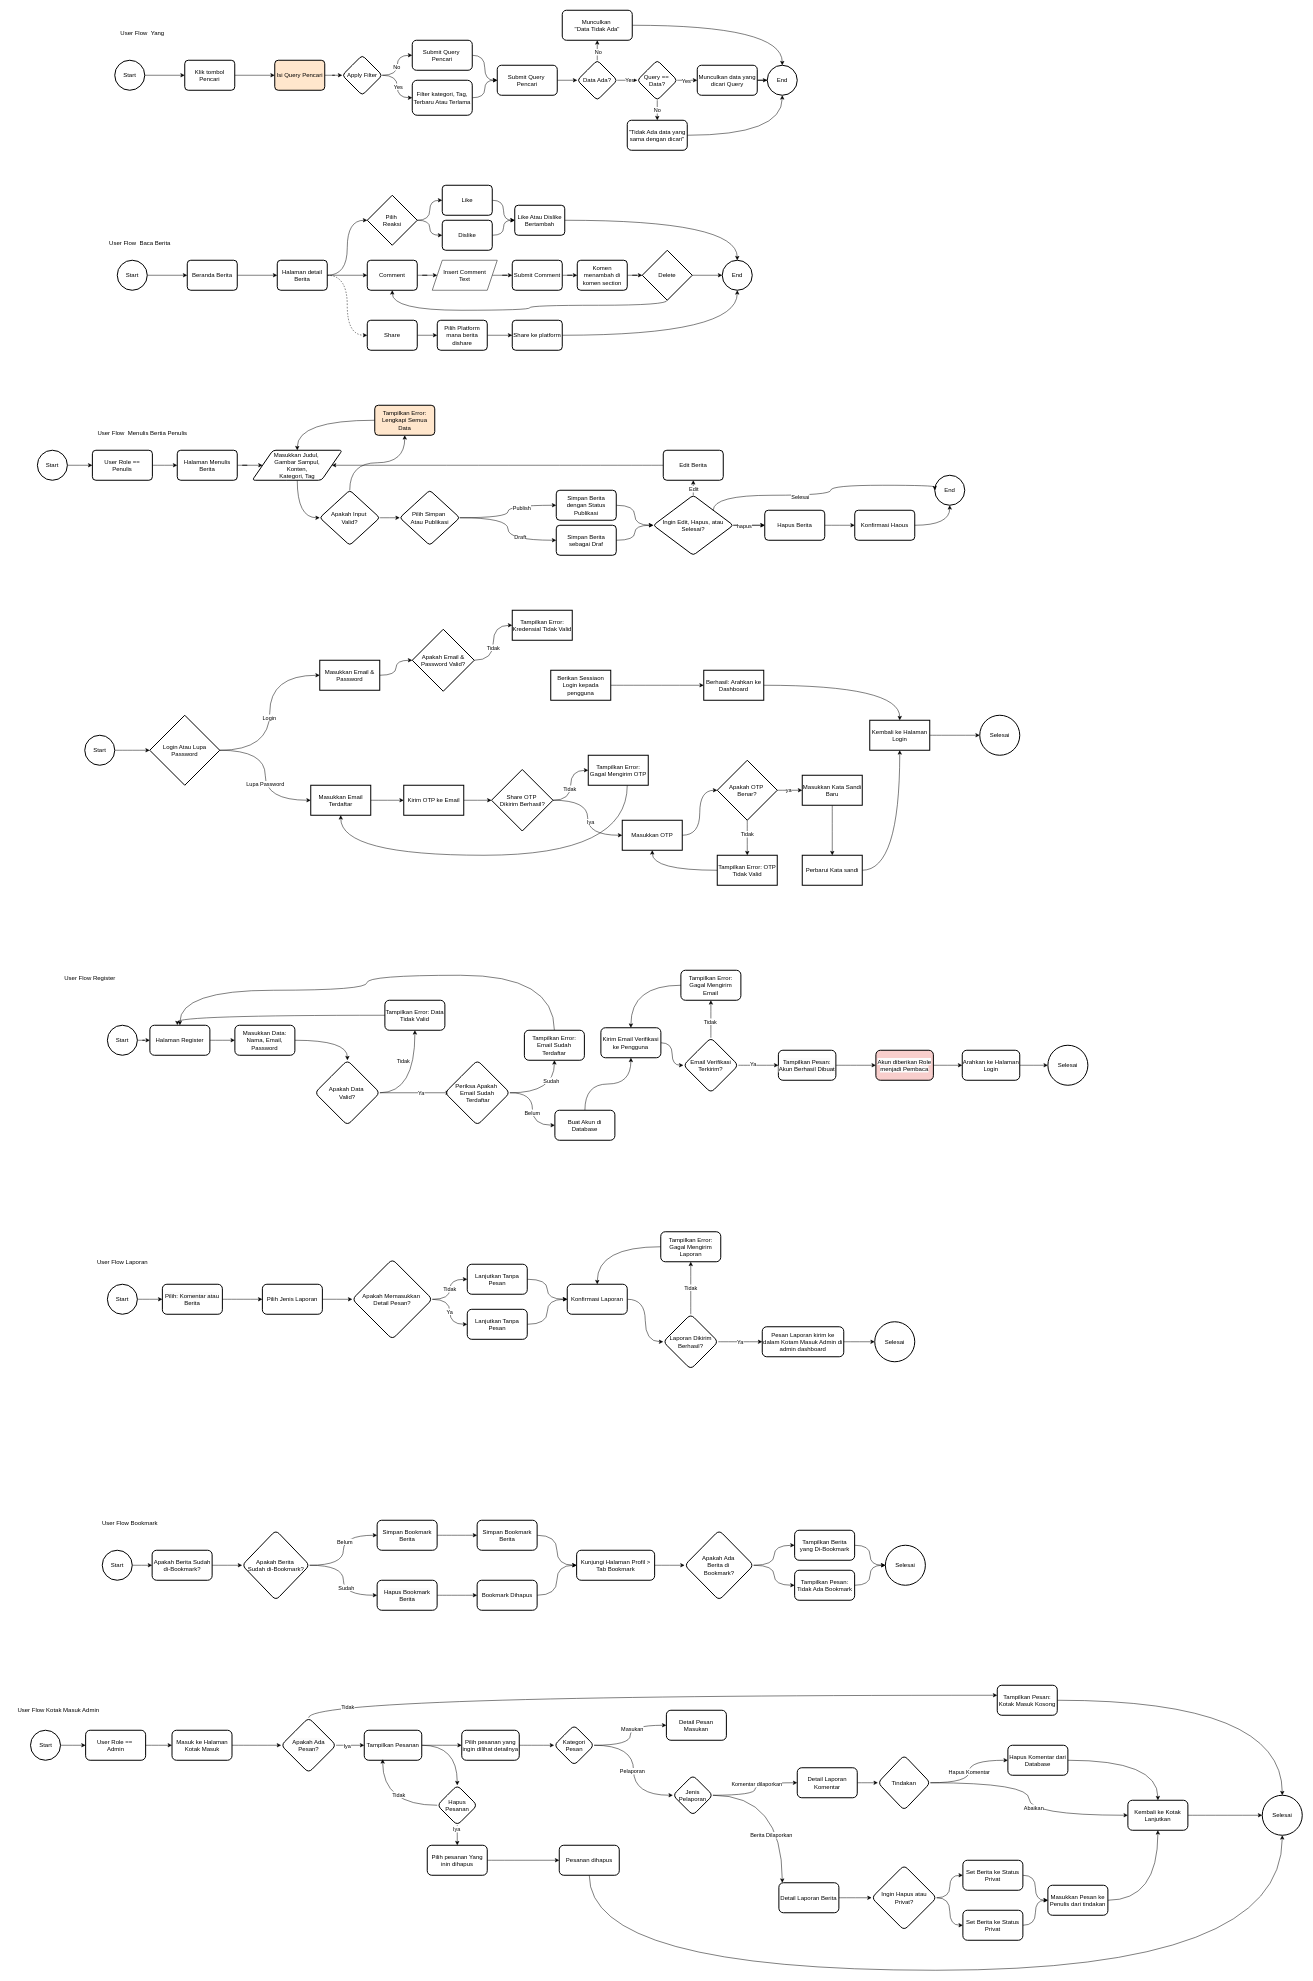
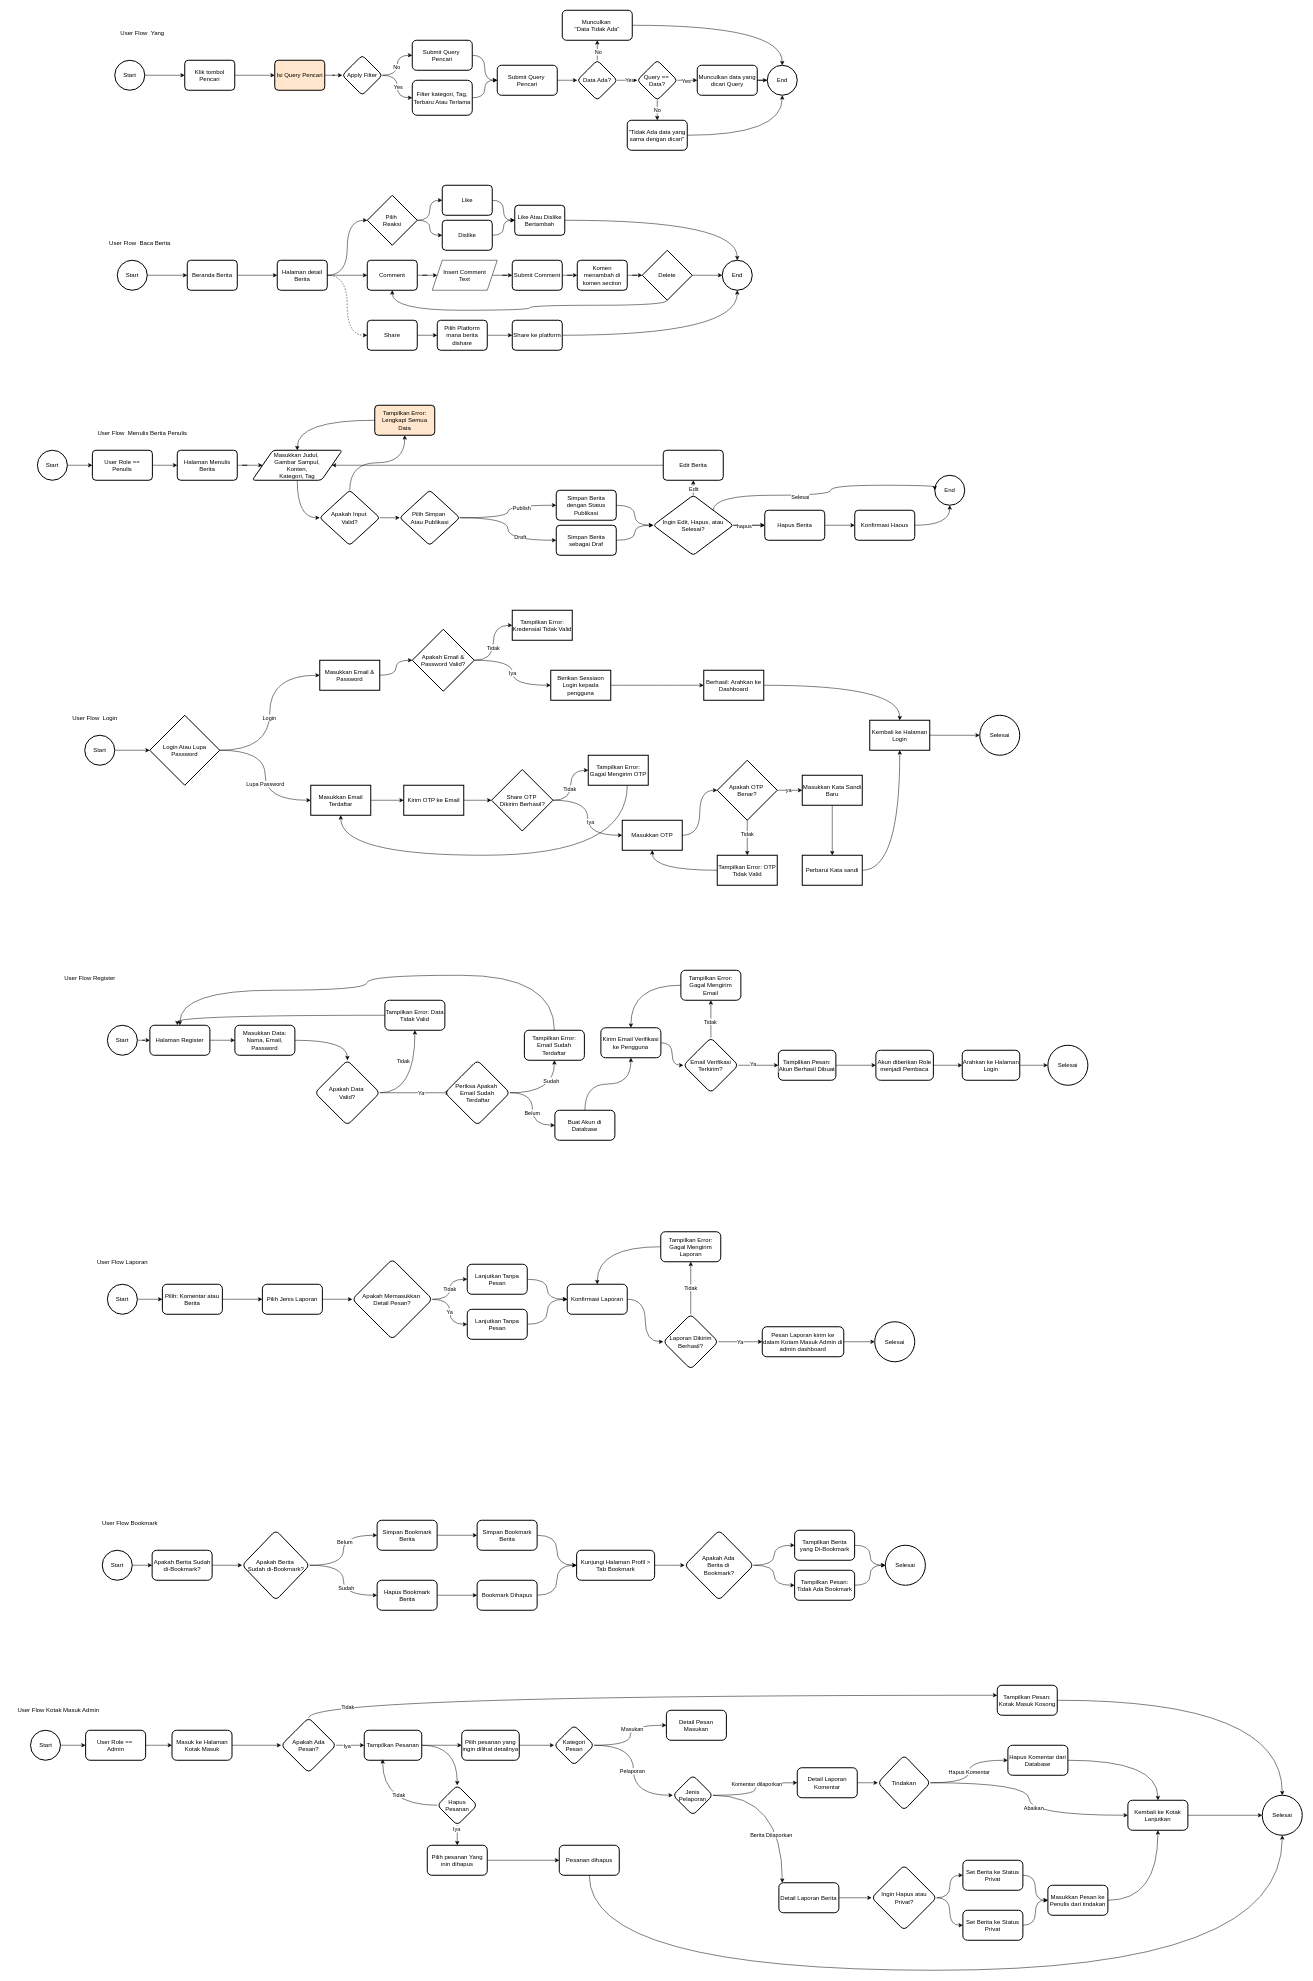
edge "Apakah Email & Password Valid?" -> "Berikan Sessiaon Login kepada pengguna": added, label "Iya"
node "User Flow Login": added
node "Akun diberikan Role menjadi Pembaca": fillcolor #f8cecc -> #ffffff
